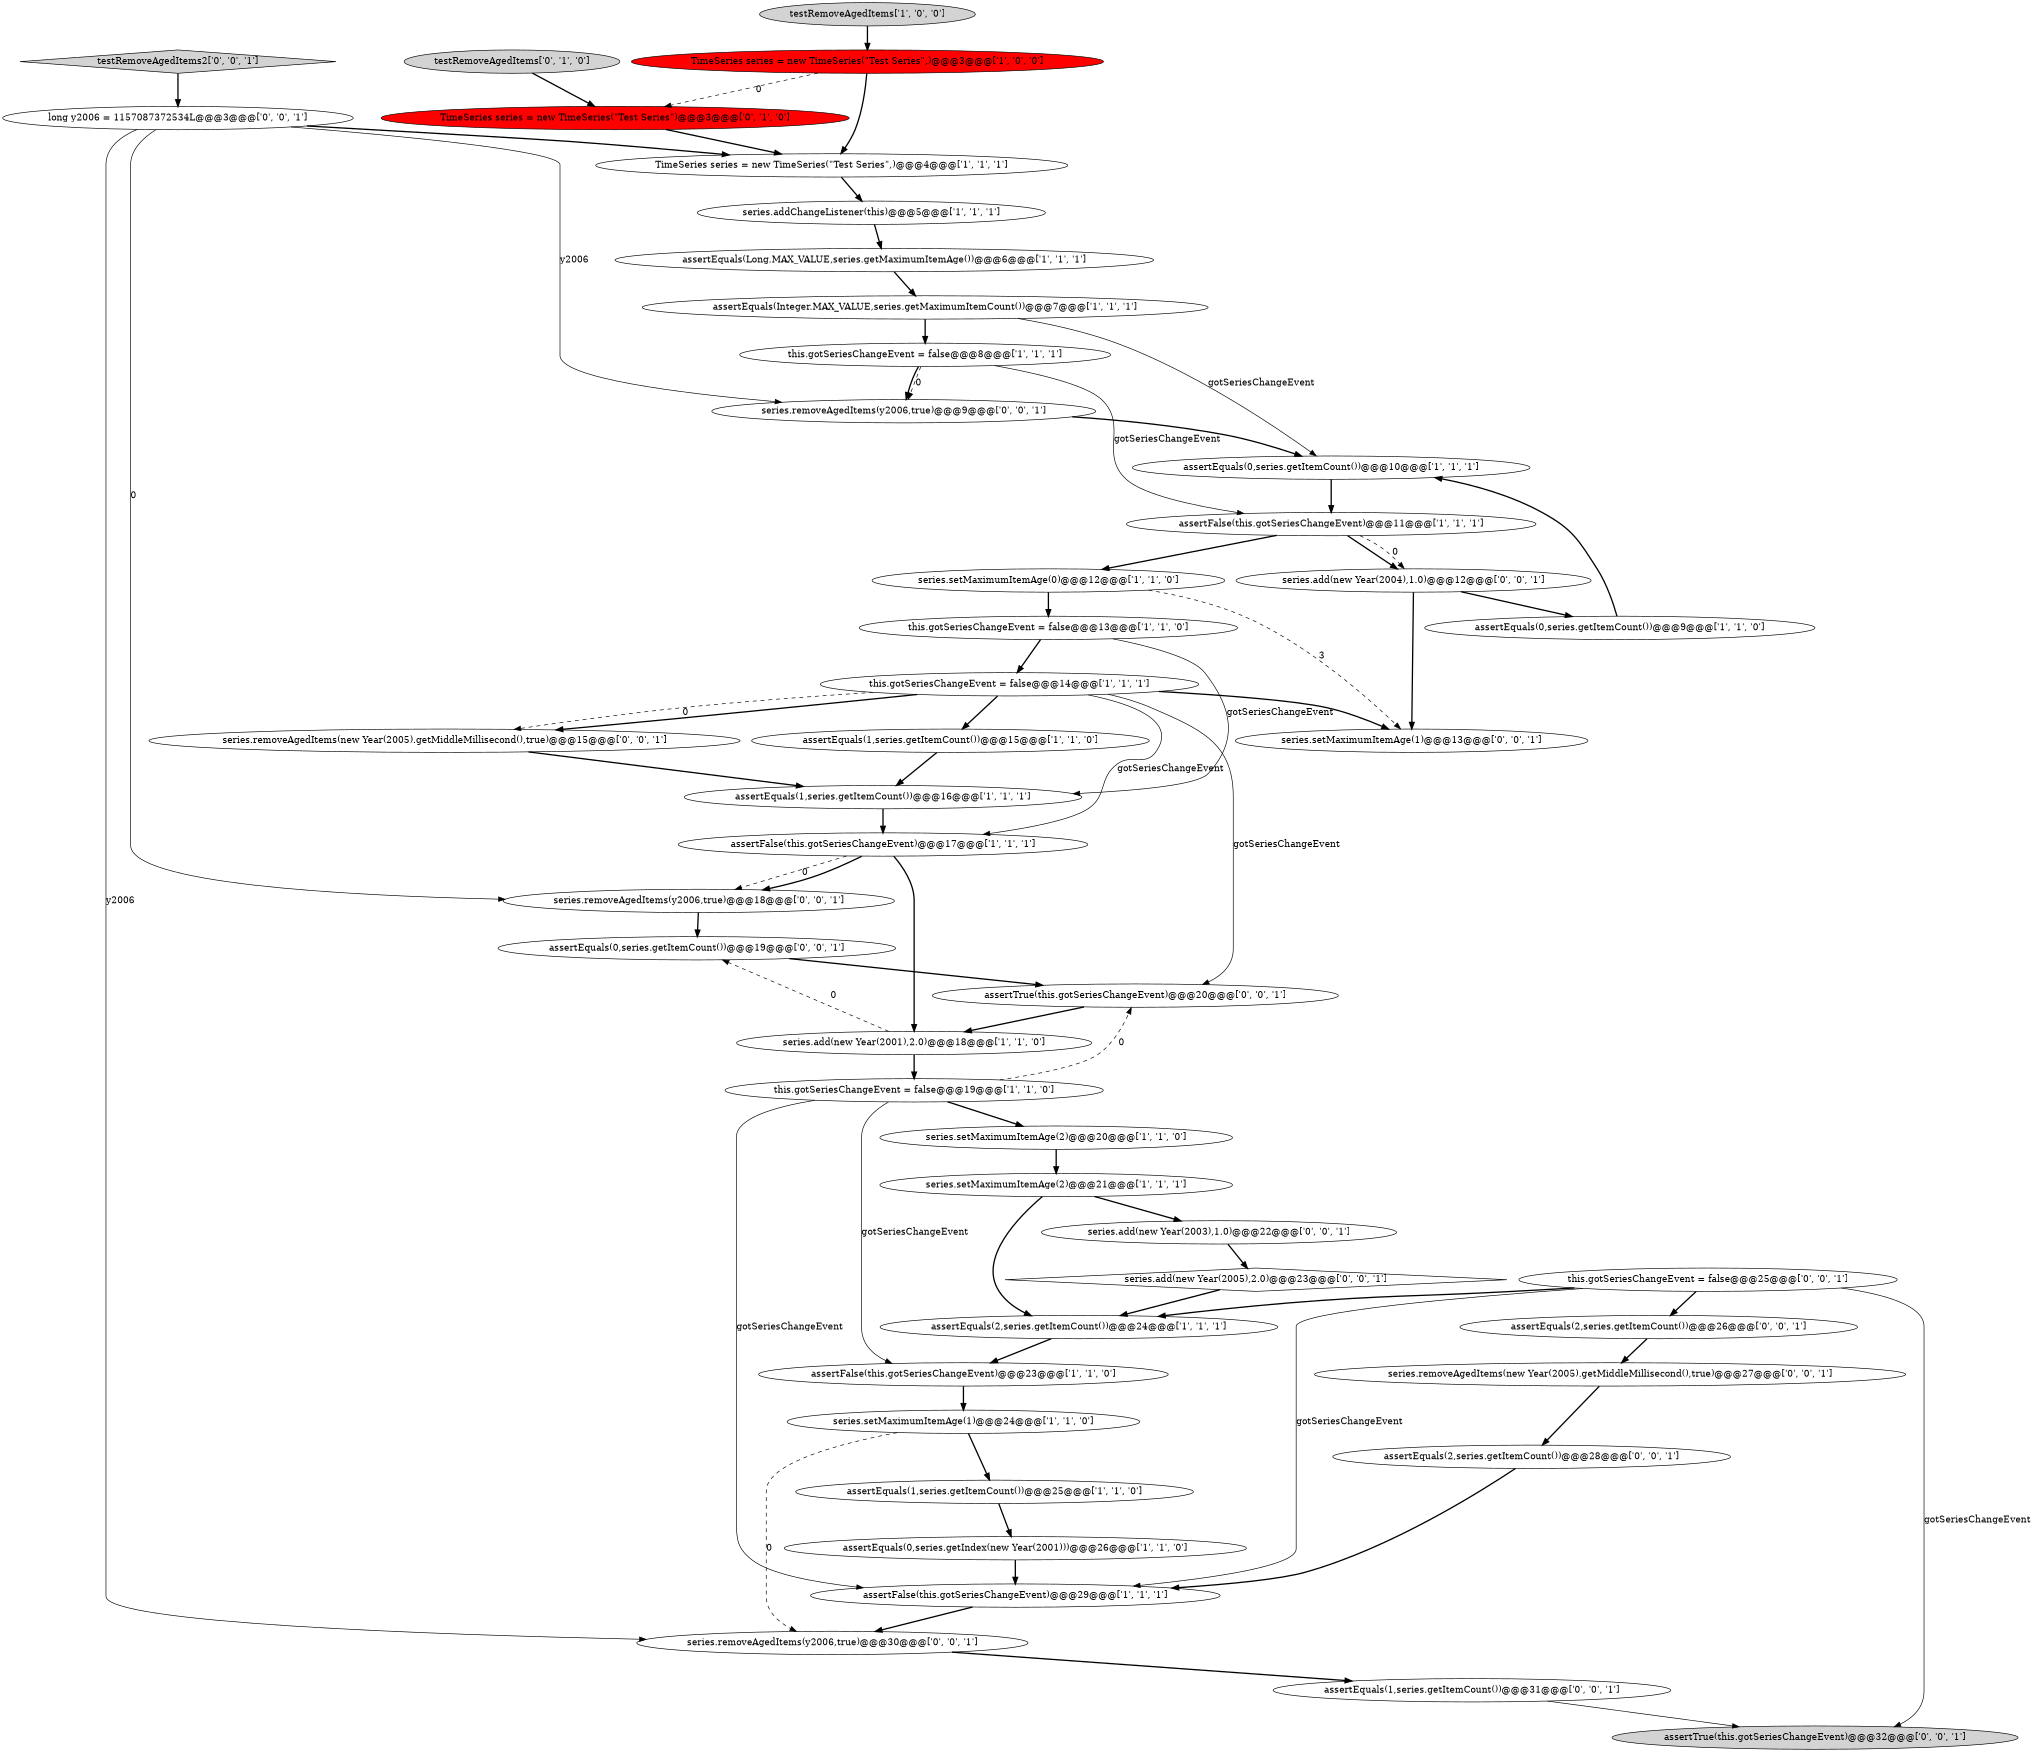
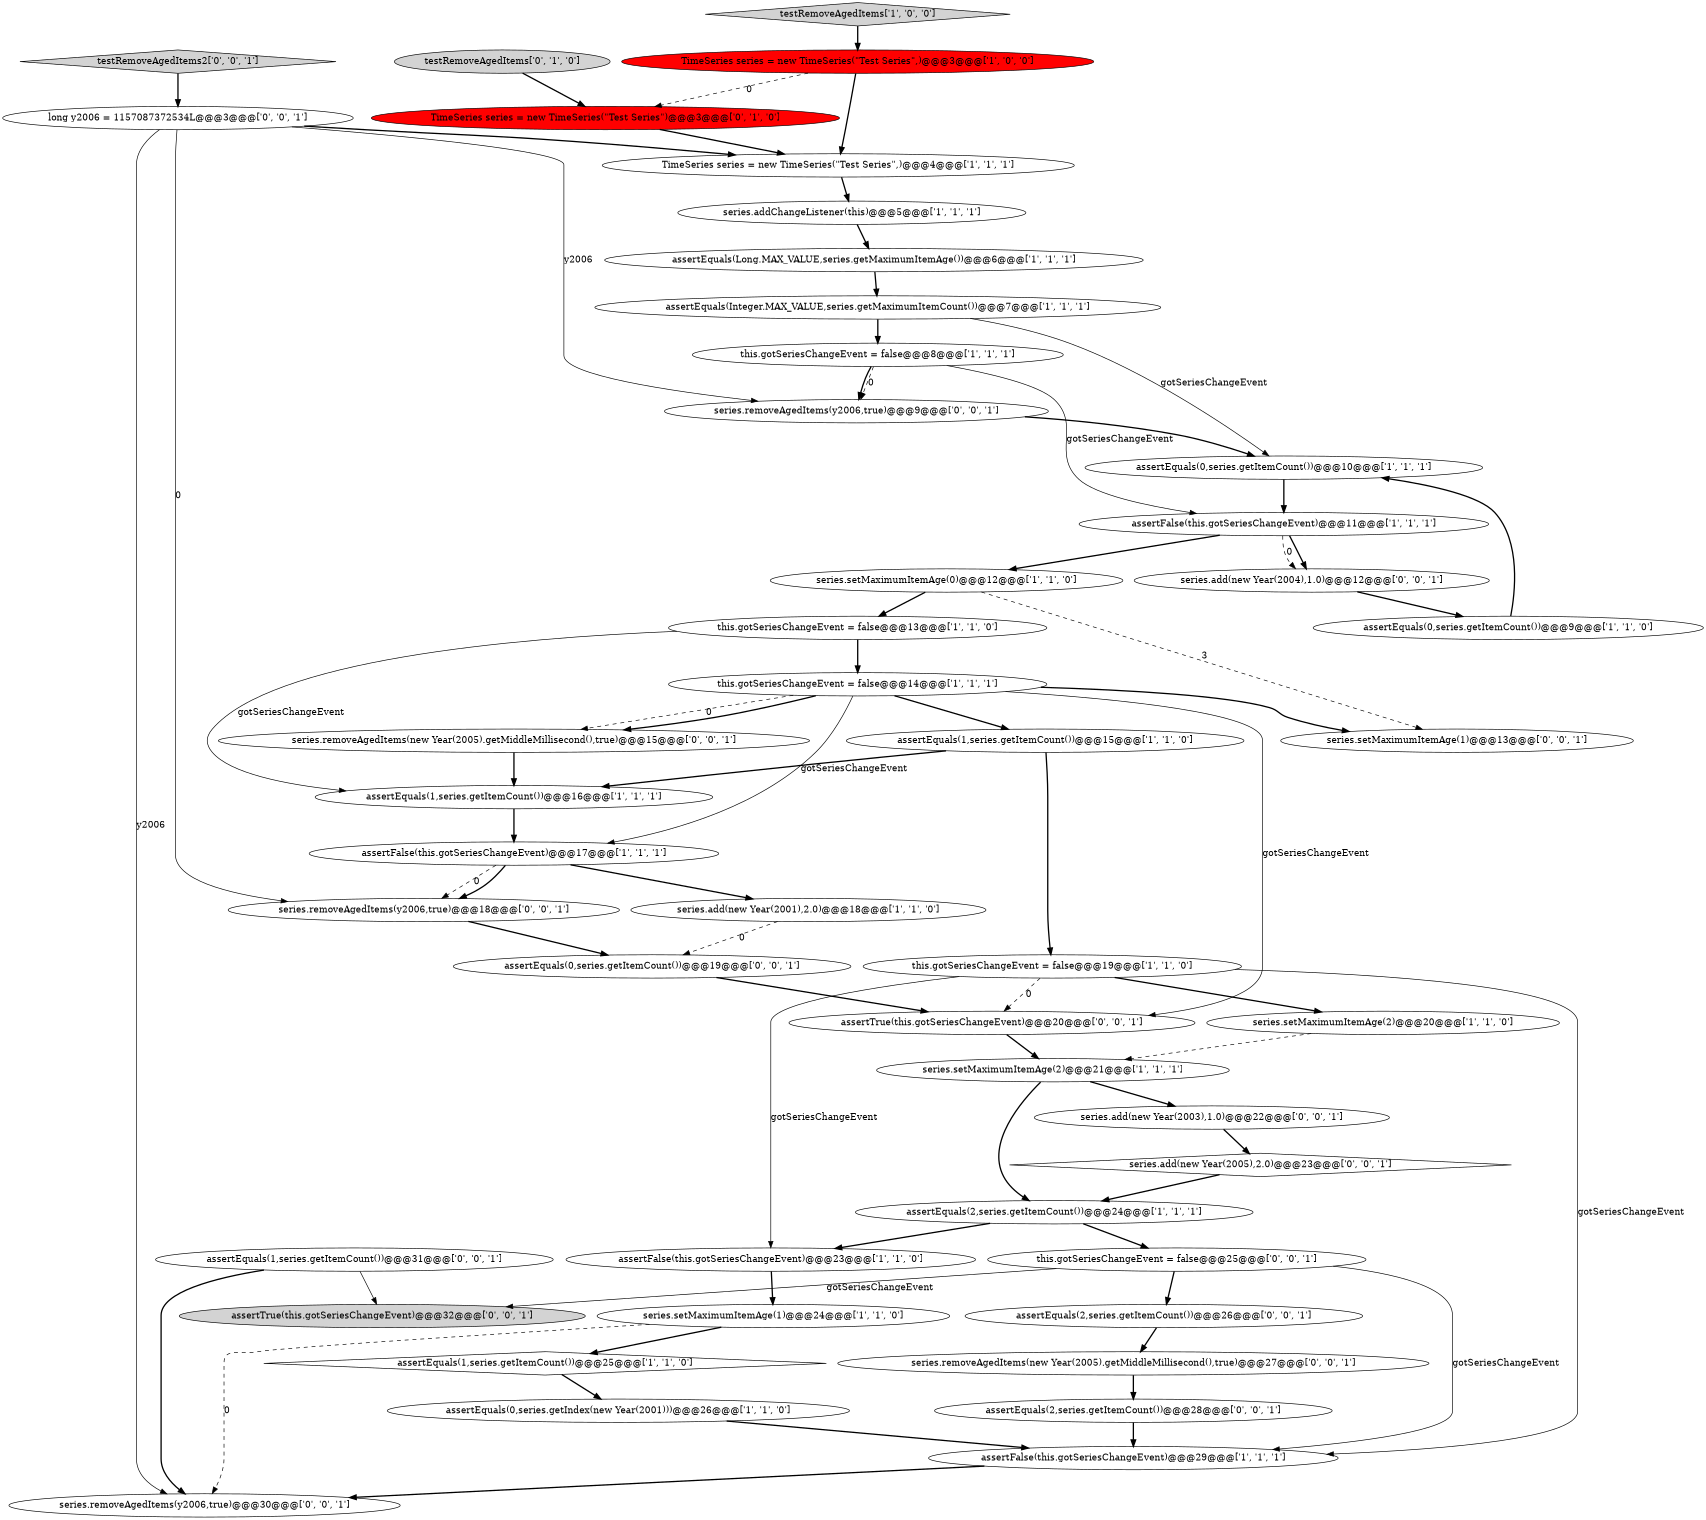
node "testRemoveAgedItems['1', '0', '0']": shape ellipse -> diamond
edge "series.add(new Year(2004),1.0)@@@12@@@['0', '0', '1']" -> "series.setMaximumItemAge(1)@@@13@@@['0', '0', '1']": removed
edge "assertTrue(this.gotSeriesChangeEvent)@@@20@@@['0', '0', '1']" -> "series.add(new Year(2001),2.0)@@@18@@@['1', '1', '0']": now "assertTrue(this.gotSeriesChangeEvent)@@@20@@@['0', '0', '1']" -> "series.setMaximumItemAge(2)@@@21@@@['1', '1', '1']"
edge "series.add(new Year(2001),2.0)@@@18@@@['1', '1', '0']" -> "this.gotSeriesChangeEvent = false@@@19@@@['1', '1', '0']": now "assertEquals(1,series.getItemCount())@@@15@@@['1', '1', '0']" -> "this.gotSeriesChangeEvent = false@@@19@@@['1', '1', '0']"
edge "series.setMaximumItemAge(2)@@@20@@@['1', '1', '0']" -> "series.setMaximumItemAge(2)@@@21@@@['1', '1', '1']": style bold -> dashed
edge "this.gotSeriesChangeEvent = false@@@25@@@['0', '0', '1']" -> "assertEquals(2,series.getItemCount())@@@24@@@['1', '1', '1']": reversed
node "assertEquals(1,series.getItemCount())@@@25@@@['1', '1', '0']": shape ellipse -> diamond
edge "series.removeAgedItems(y2006,true)@@@30@@@['0', '0', '1']" -> "assertEquals(1,series.getItemCount())@@@31@@@['0', '0', '1']": reversed
